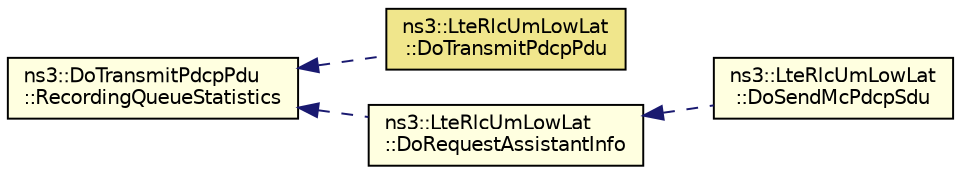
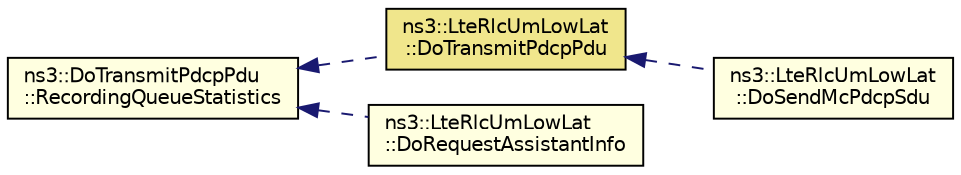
edge "ns3::LteRlcUmLowLat ::DoSendMcPdcpSdu" -> "ns3::LteRlcUmLowLat ::DoRequestAssistantInfo": now "ns3::LteRlcUmLowLat ::DoSendMcPdcpSdu" -> "ns3::LteRlcUmLowLat ::DoTransmitPdcpPdu"
